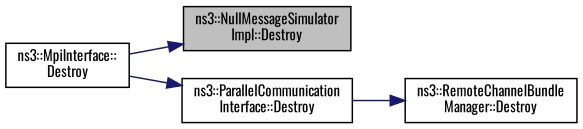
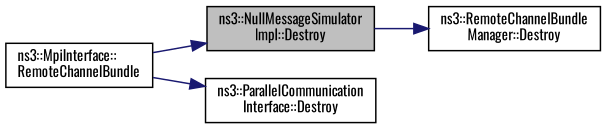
node "ns3::MpiInterface:: Destroy": label "ns3::MpiInterface:: Destroy" -> "ns3::MpiInterface:: RemoteChannelBundle"
edge "ns3::ParallelCommunication Interface::Destroy" -> "ns3::RemoteChannelBundle Manager::Destroy": now "ns3::NullMessageSimulator Impl::Destroy" -> "ns3::RemoteChannelBundle Manager::Destroy"
